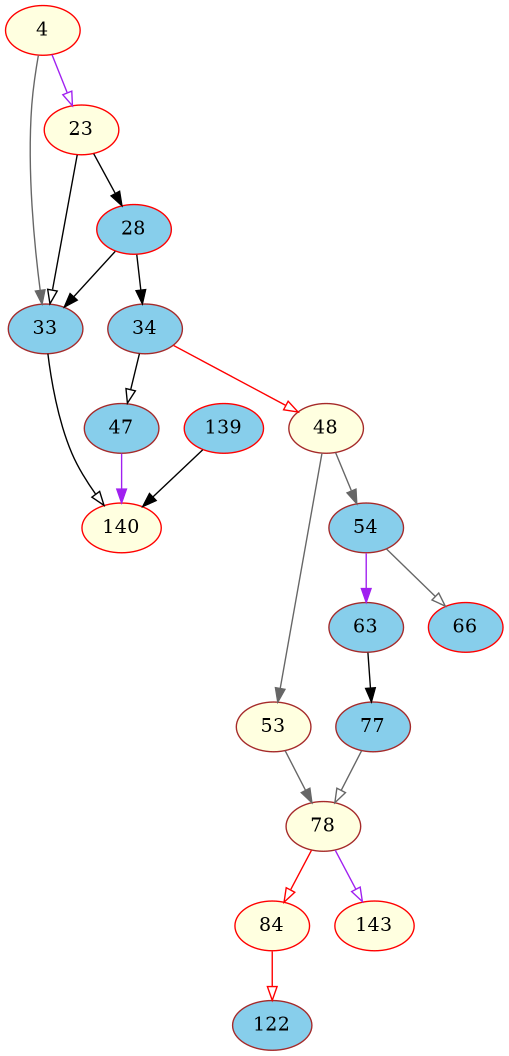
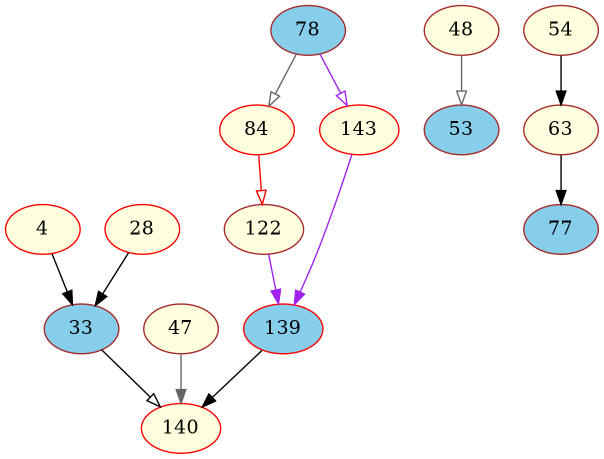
node "23": removed
edge "4" -> "33": color gray40 -> black
edge "143" -> "139": added
node "28": fillcolor skyblue -> lightyellow
edge "122" -> "139": added
node "34": removed
node "47": fillcolor skyblue -> lightyellow
edge "47" -> "140": color purple -> gray40
edge "48" -> "54": removed
node "54": fillcolor skyblue -> lightyellow
edge "48" -> "53": arrowhead normal -> onormal
edge "54" -> "63": color purple -> black
node "63": fillcolor skyblue -> lightyellow
node "66": removed
node "53": fillcolor lightyellow -> skyblue
edge "53" -> "78": removed
edge "77" -> "78": removed
node "78": fillcolor lightyellow -> skyblue
edge "78" -> "84": color red -> gray40
node "122": fillcolor skyblue -> lightyellow
